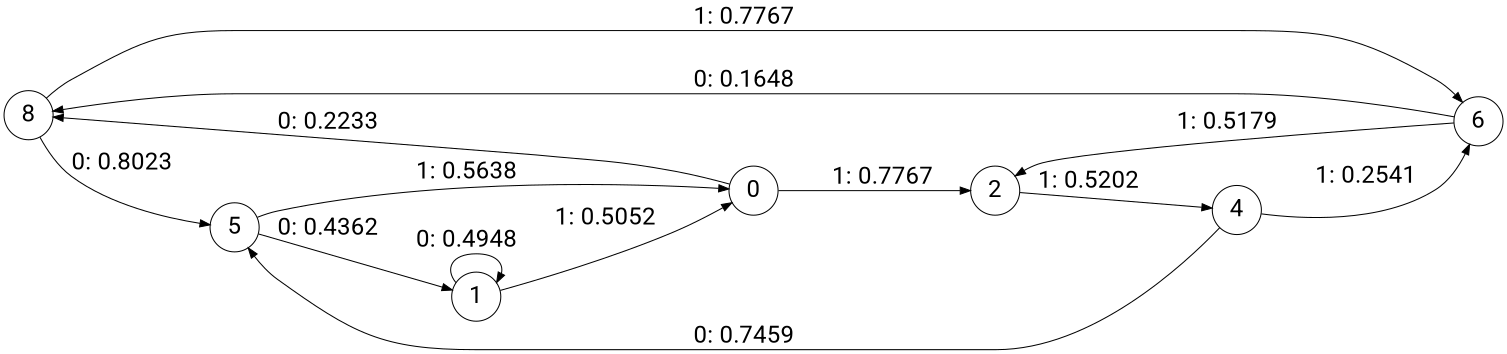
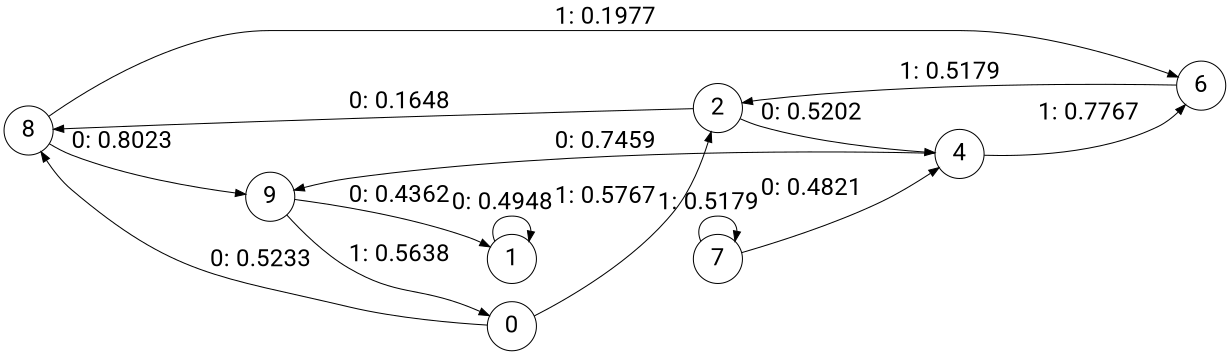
edge "8" -> "6": label "1: 0.7767   " -> "1: 0.1977   "
edge "6" -> "8": now "2" -> "8"
edge "0" -> "8": label "0: 0.2233   " -> "0: 0.5233   "
edge "4" -> "6": label "1: 0.2541   " -> "1: 0.7767   "
edge "0" -> "2": label "1: 0.7767   " -> "1: 0.5767   "
edge "2" -> "4": label "1: 0.5202   " -> "0: 0.5202   "
node "5": label "5" -> "9"
edge "1" -> "0": removed, label "1: 0.5052"
node "7": added
